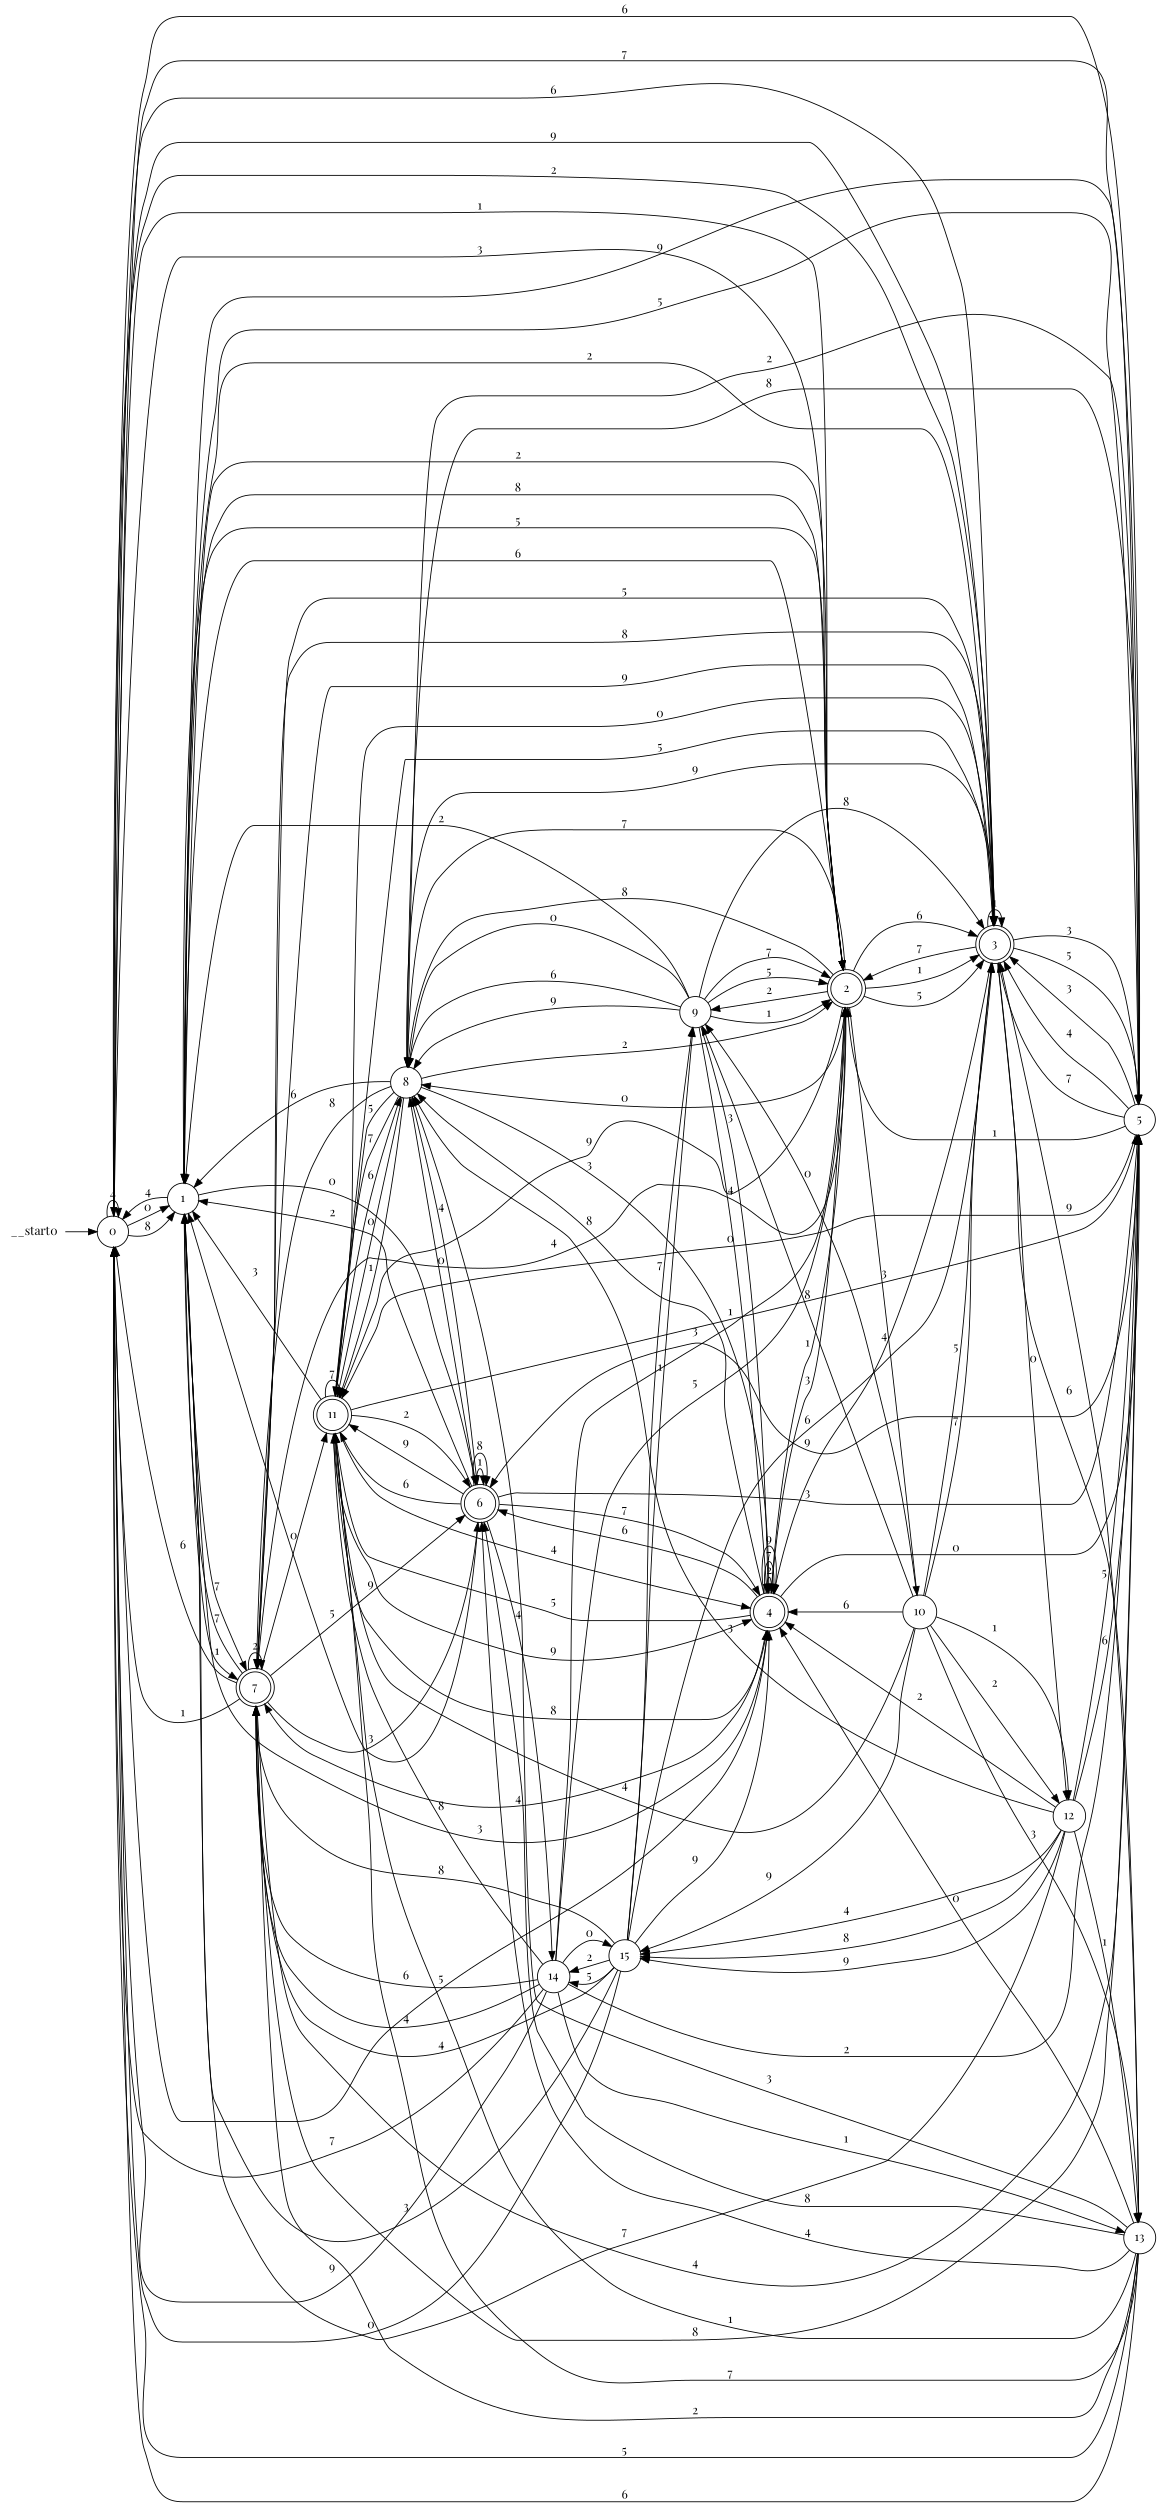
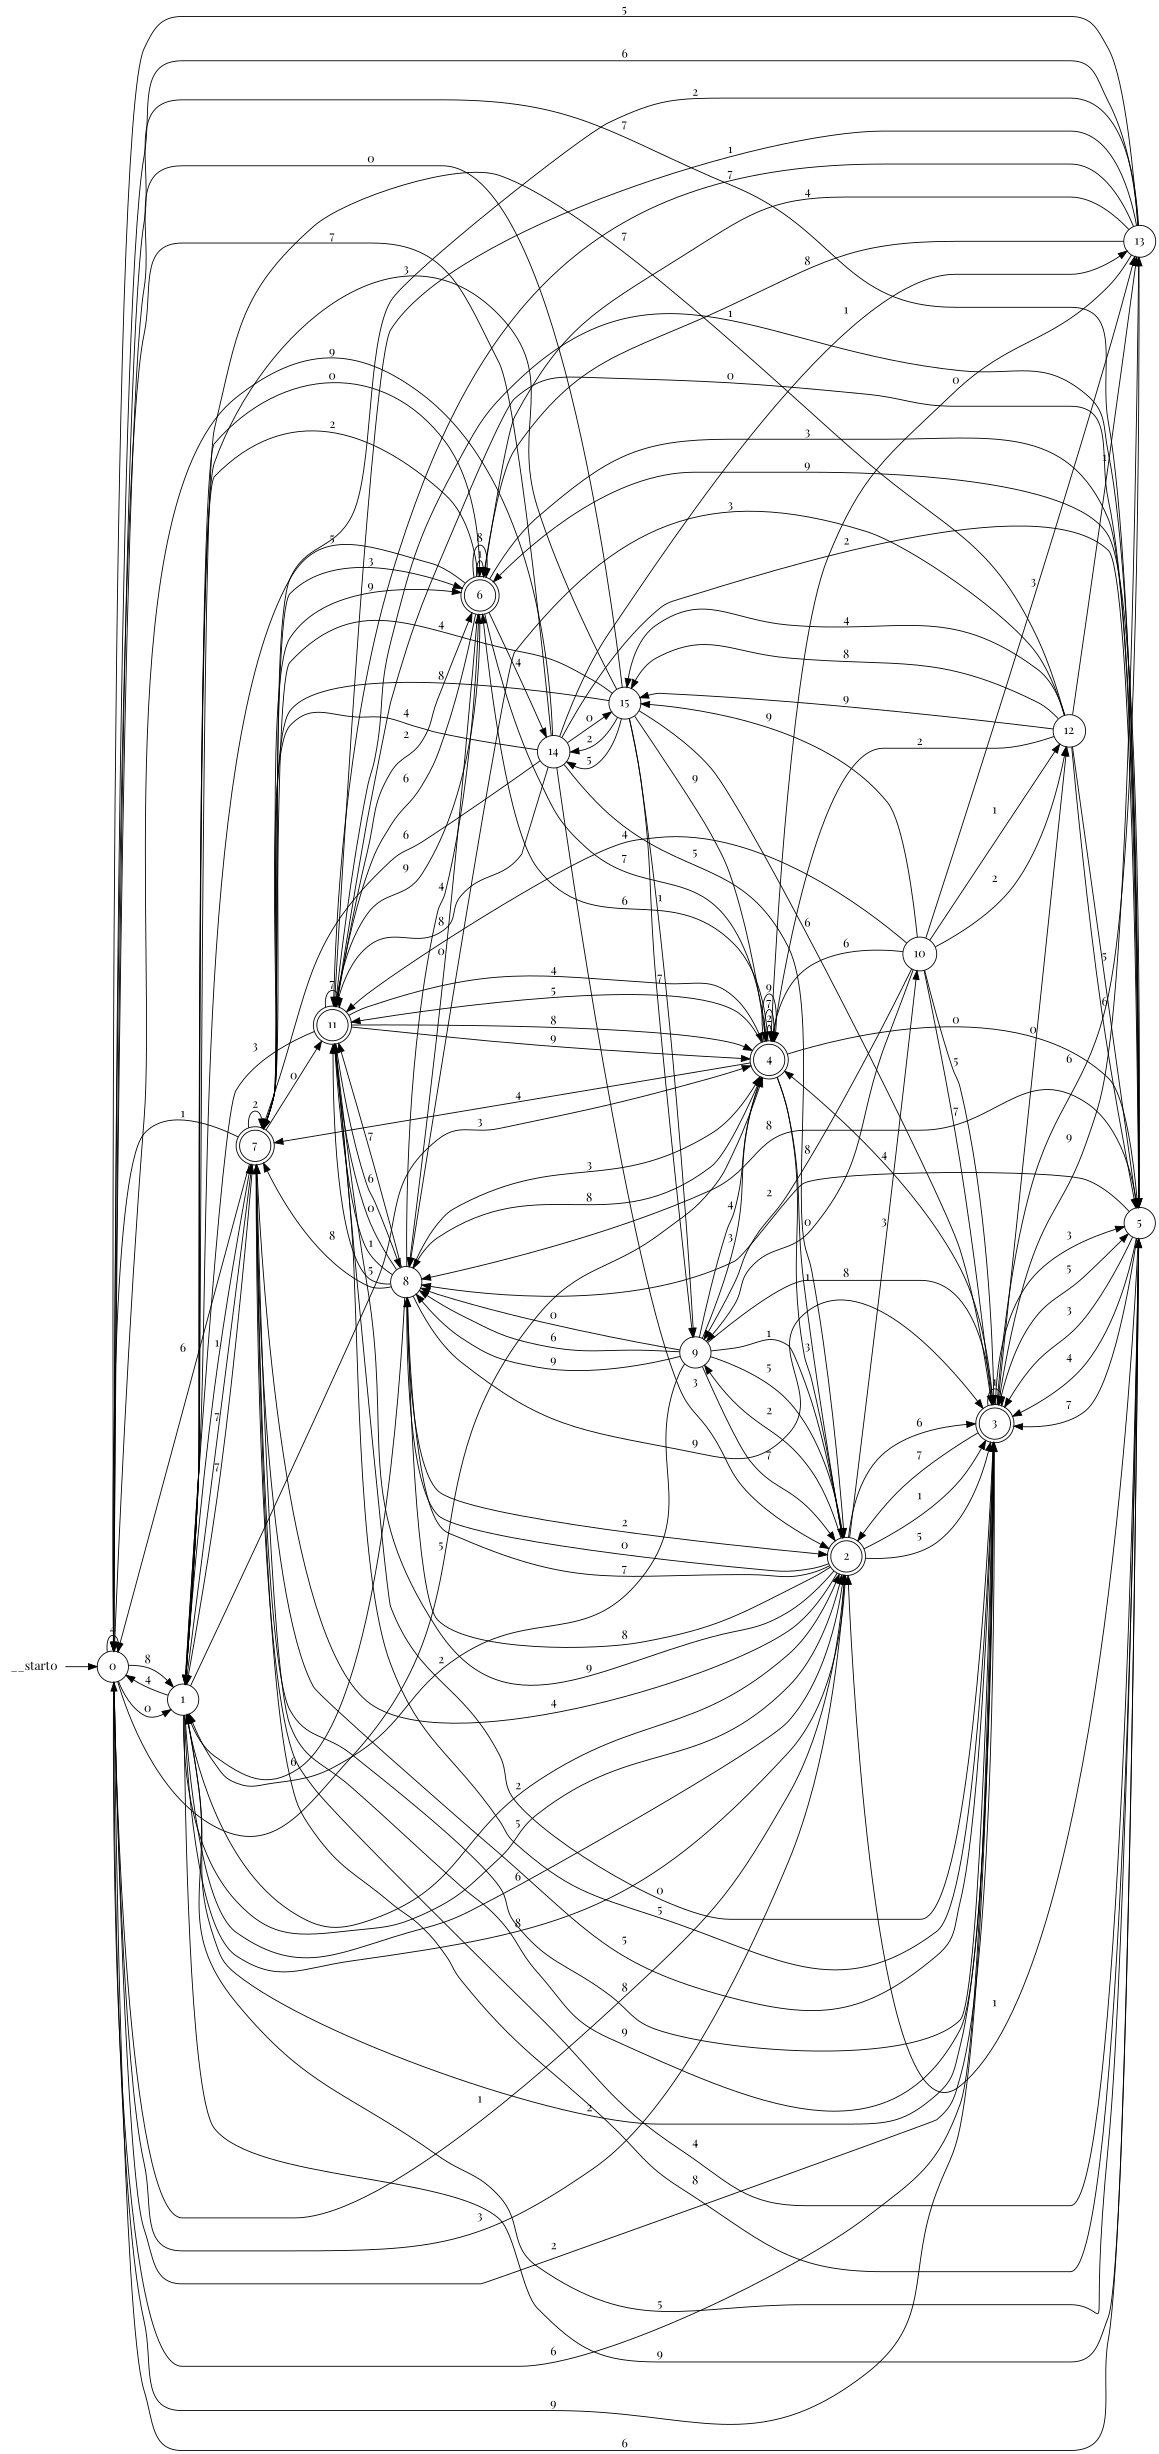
edge "13" -> "8": removed, label "3"
